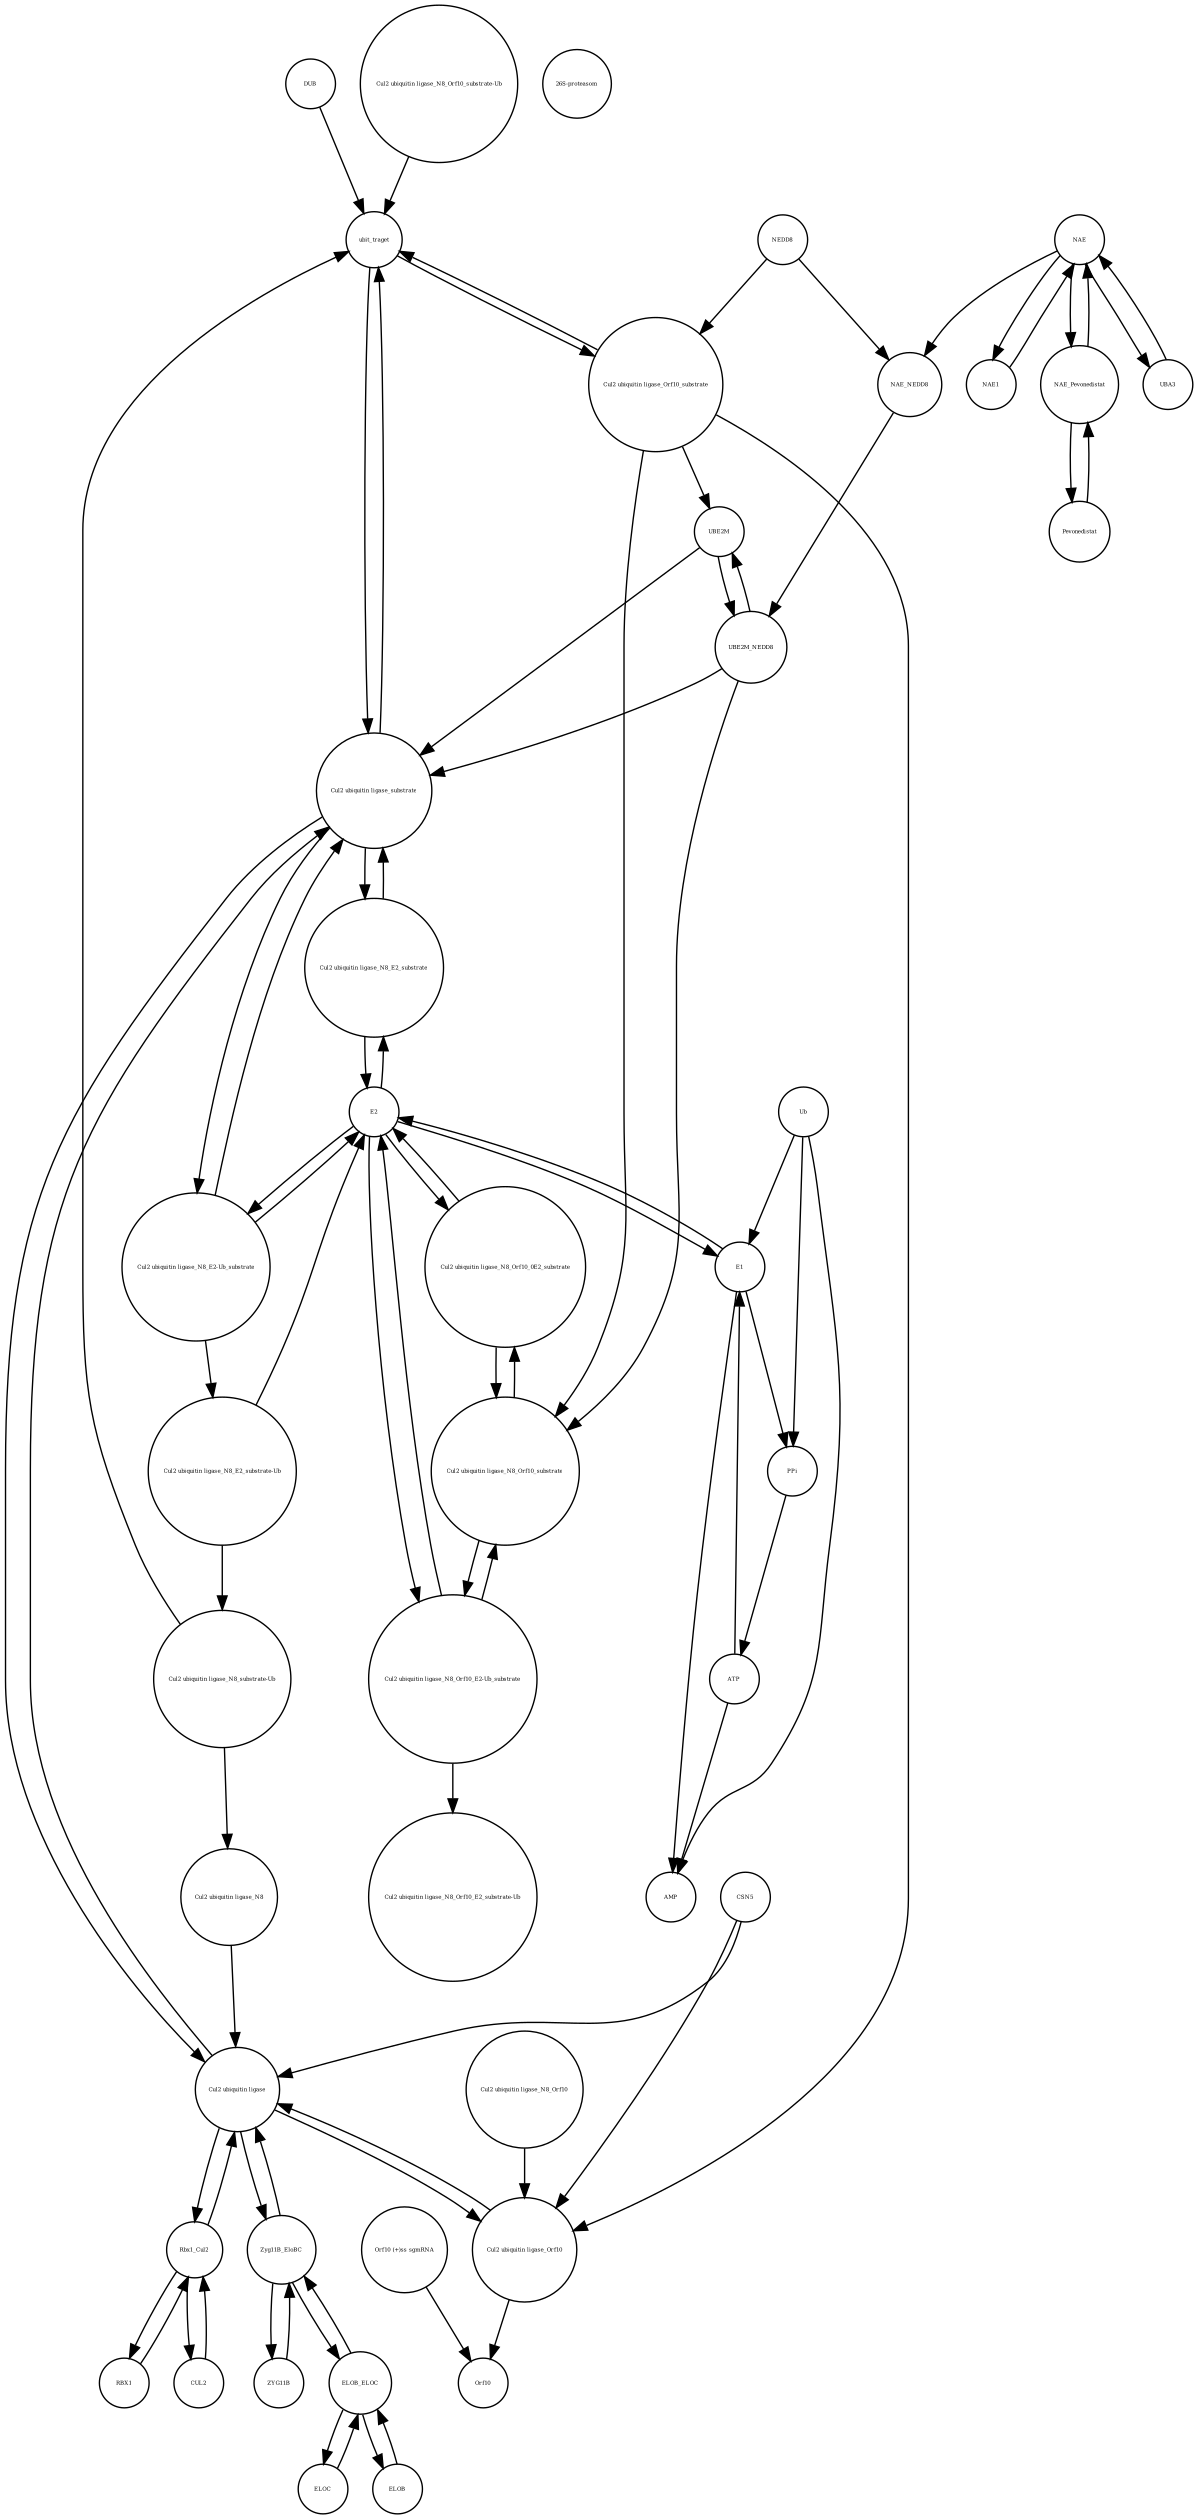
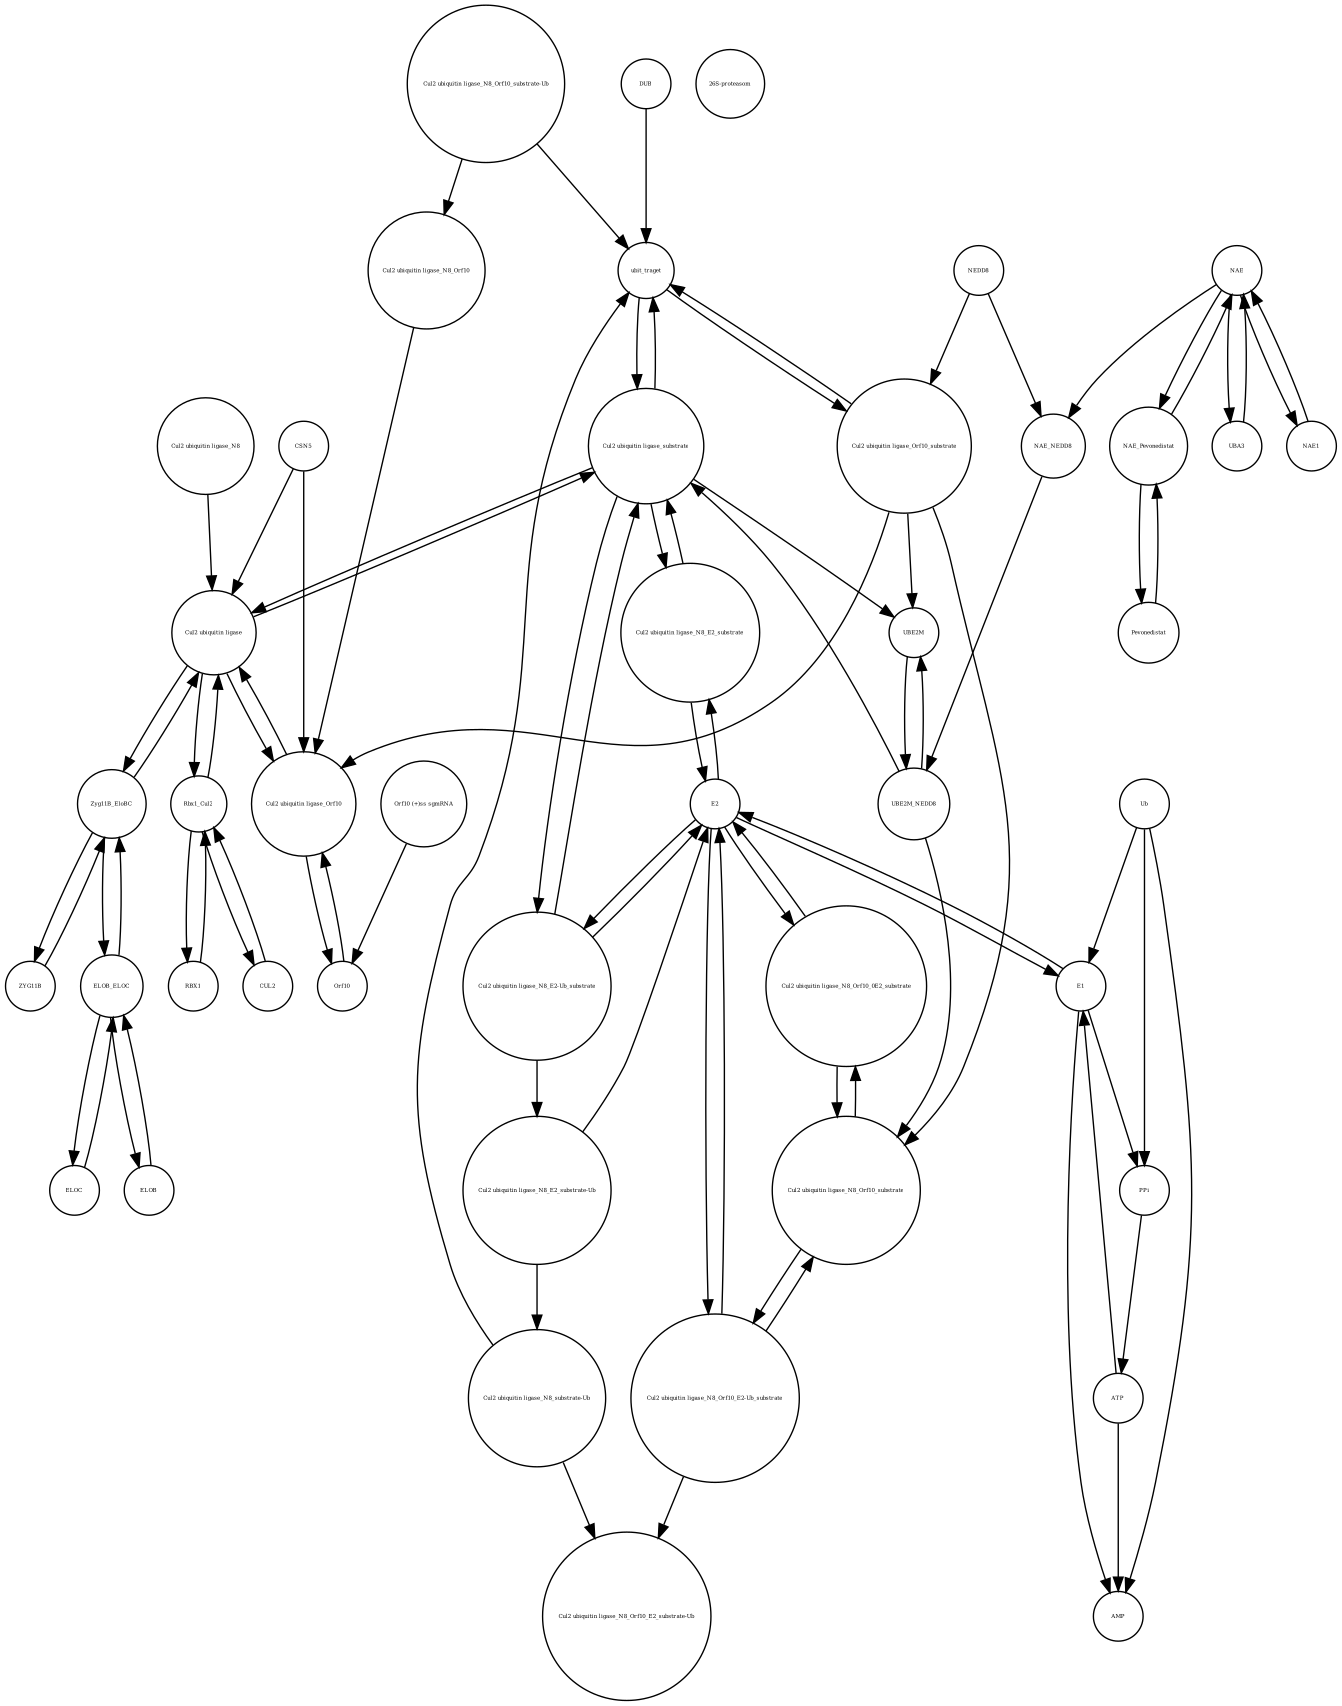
edge "Cul2 ubiquitin ligase_N8_Orf10_substrate-Ub" -> "Cul2 ubiquitin ligase_N8_Orf10": added
edge "UBE2M" -> "Cul2 ubiquitin ligase_substrate": reversed
edge "Orf10" -> "Cul2 ubiquitin ligase_Orf10": added
edge "Cul2 ubiquitin ligase_N8_substrate-Ub" -> "Cul2 ubiquitin ligase_N8": now "Cul2 ubiquitin ligase_N8_substrate-Ub" -> "Cul2 ubiquitin ligase_N8_Orf10_E2_substrate-Ub"
